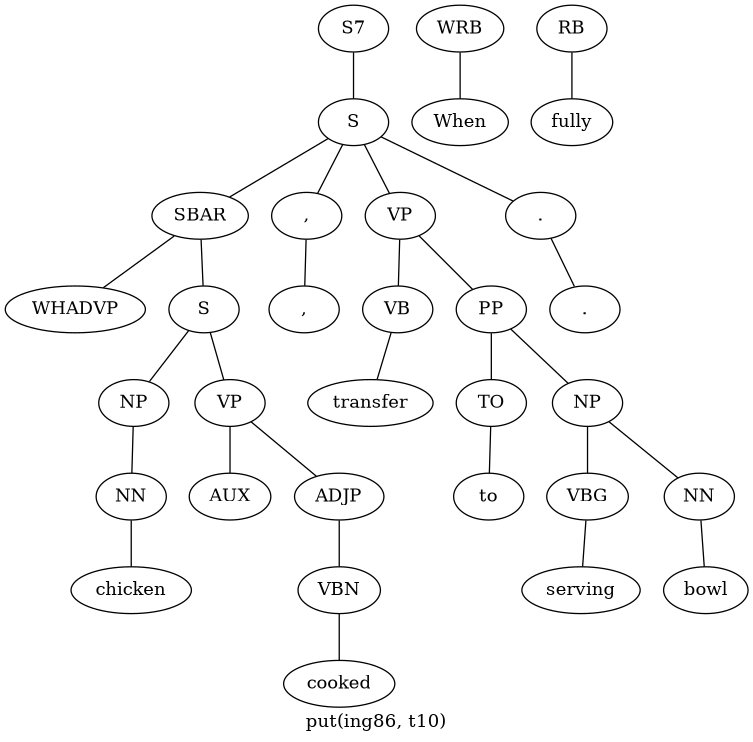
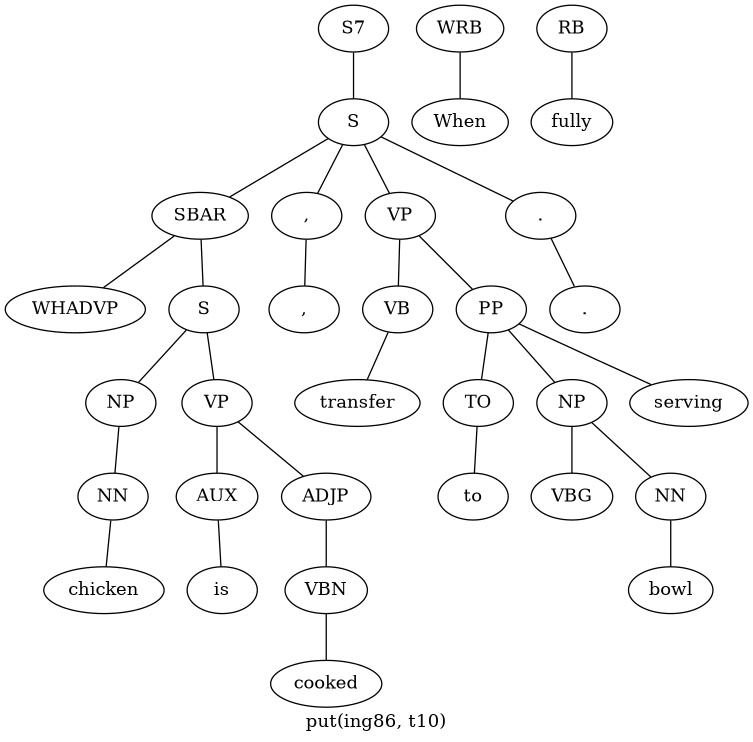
edge "VBG" -- "serving": now "PP" -- "serving"
node "is": added
